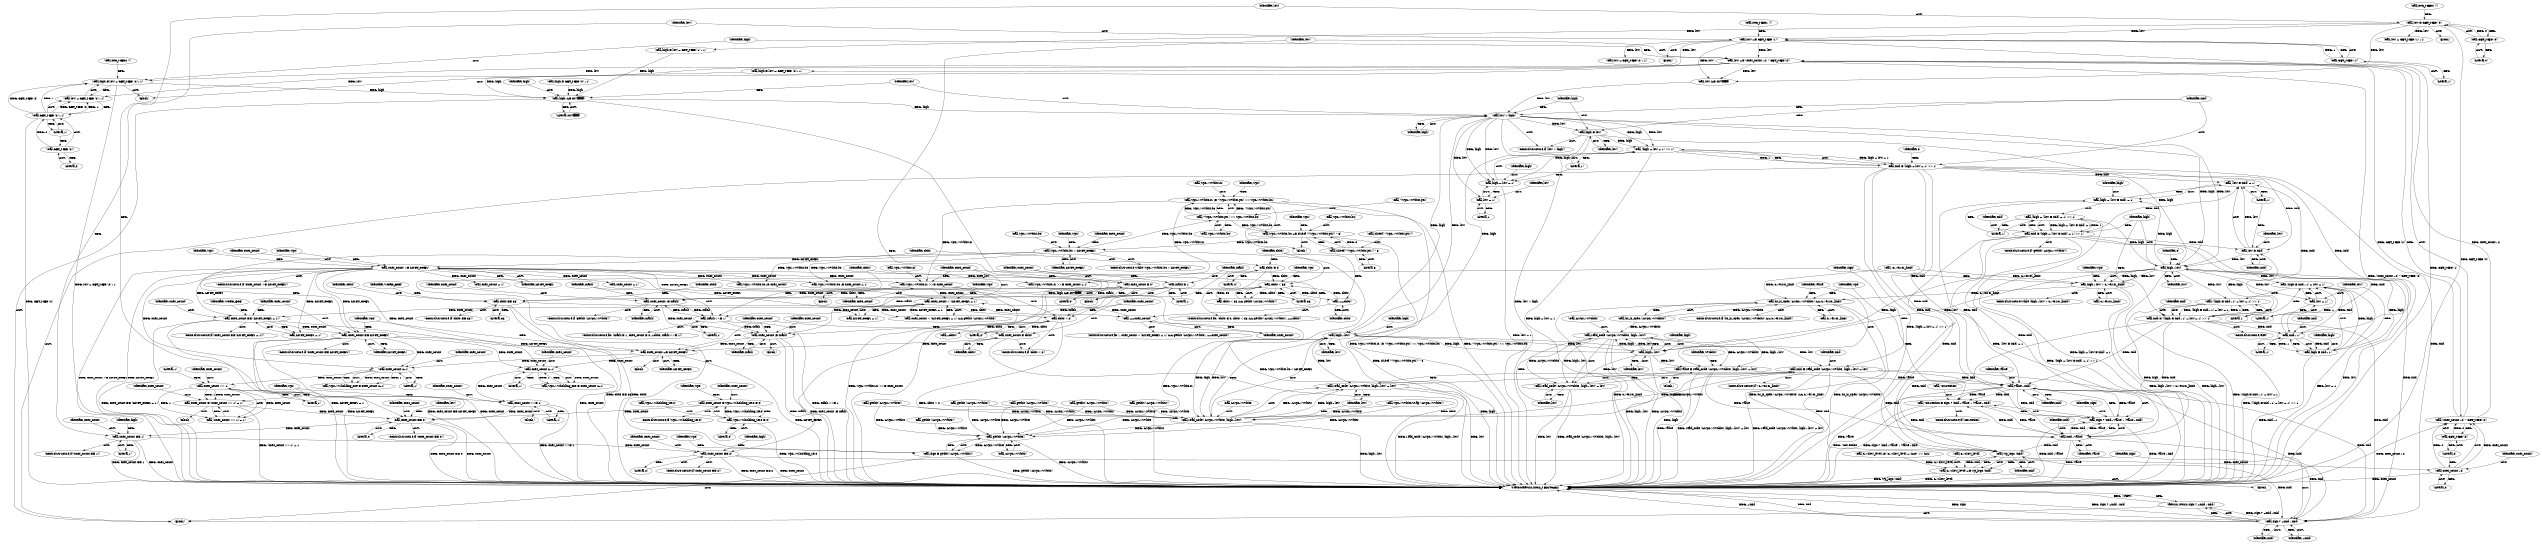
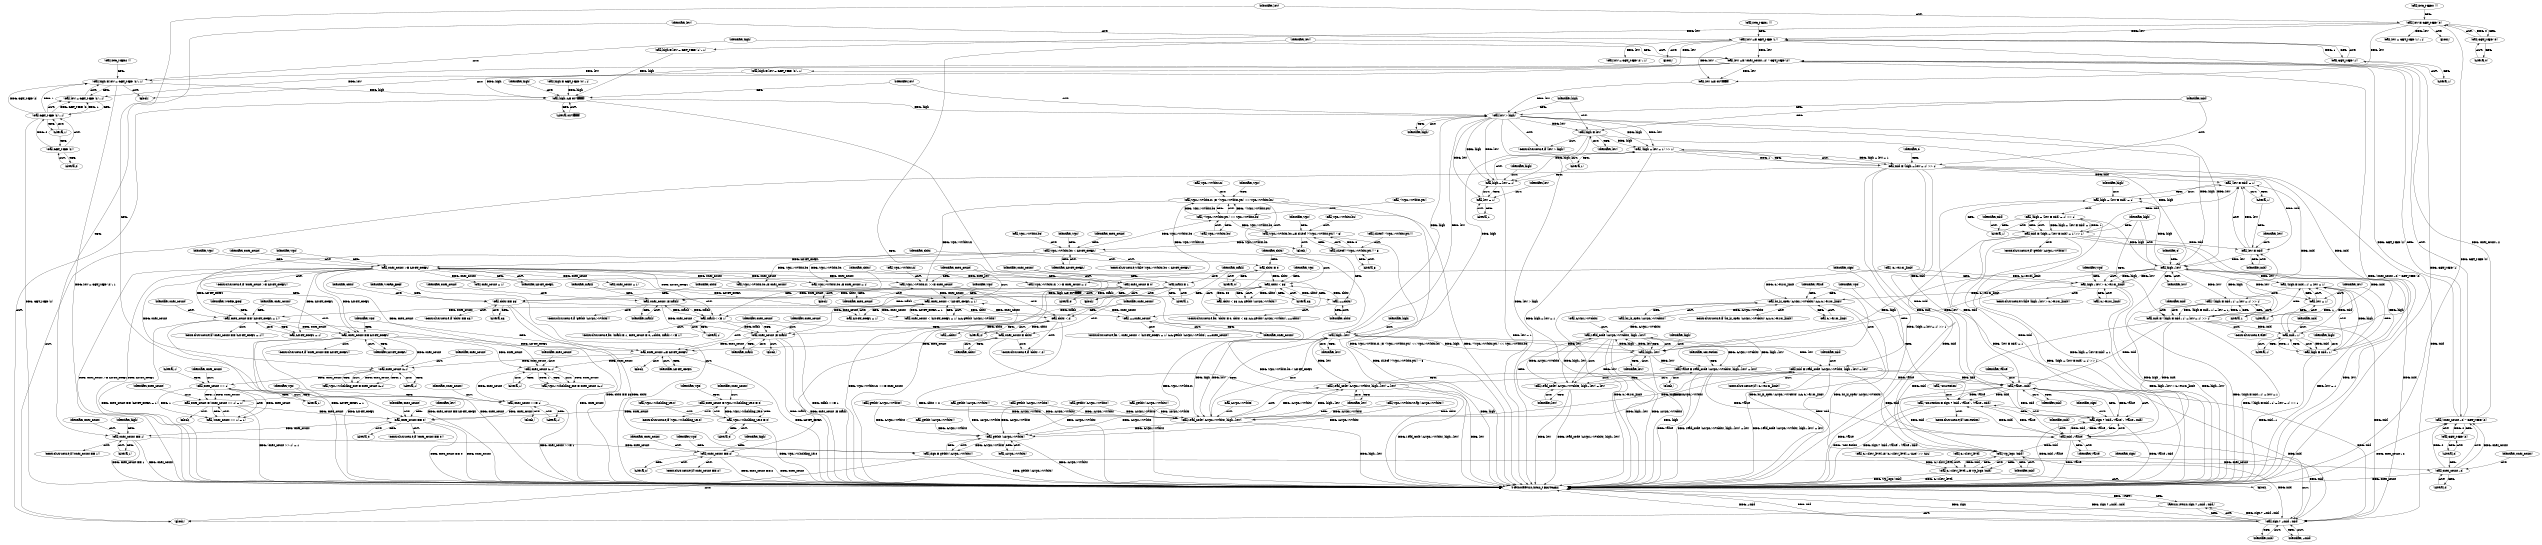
node "(Identifier,wvcbits)": label "(Identifier,wvcbits)" -> "(Identifier,correction)"
